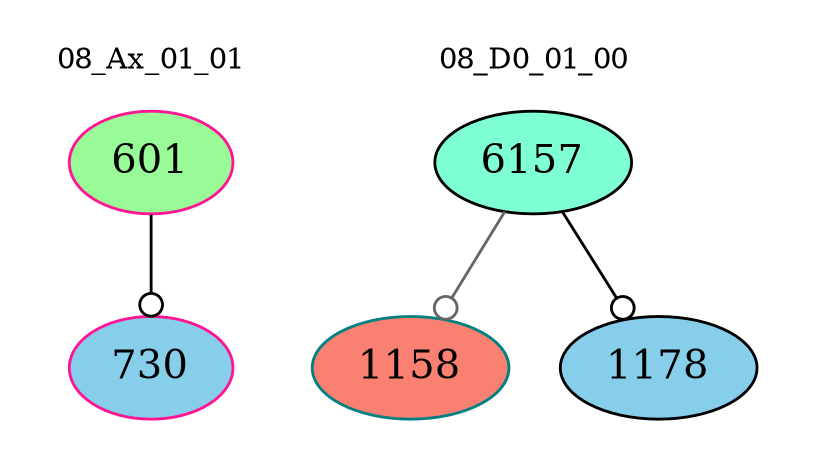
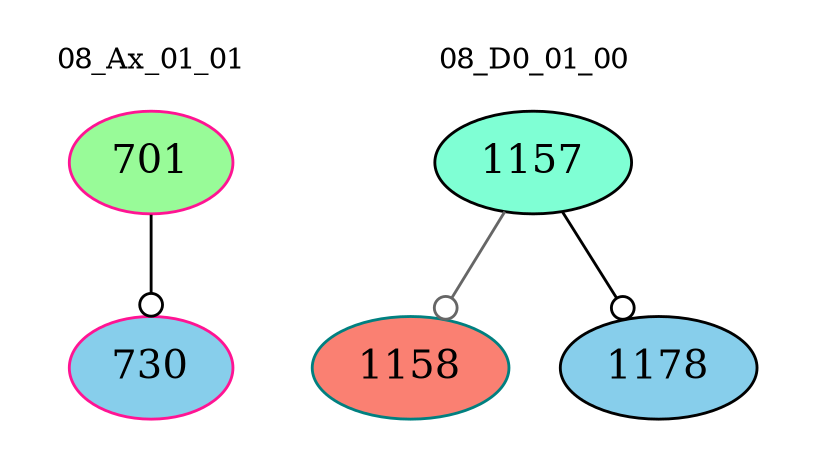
node "601": label "601" -> "701"
node "6157": label "6157" -> "1157"
